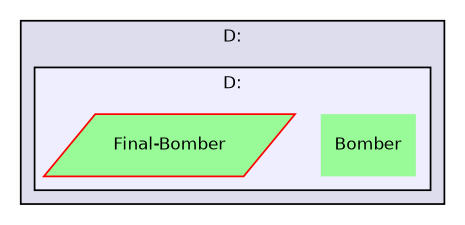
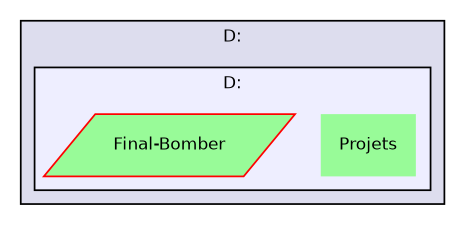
node "Bomber": label "Bomber" -> "Projets"
